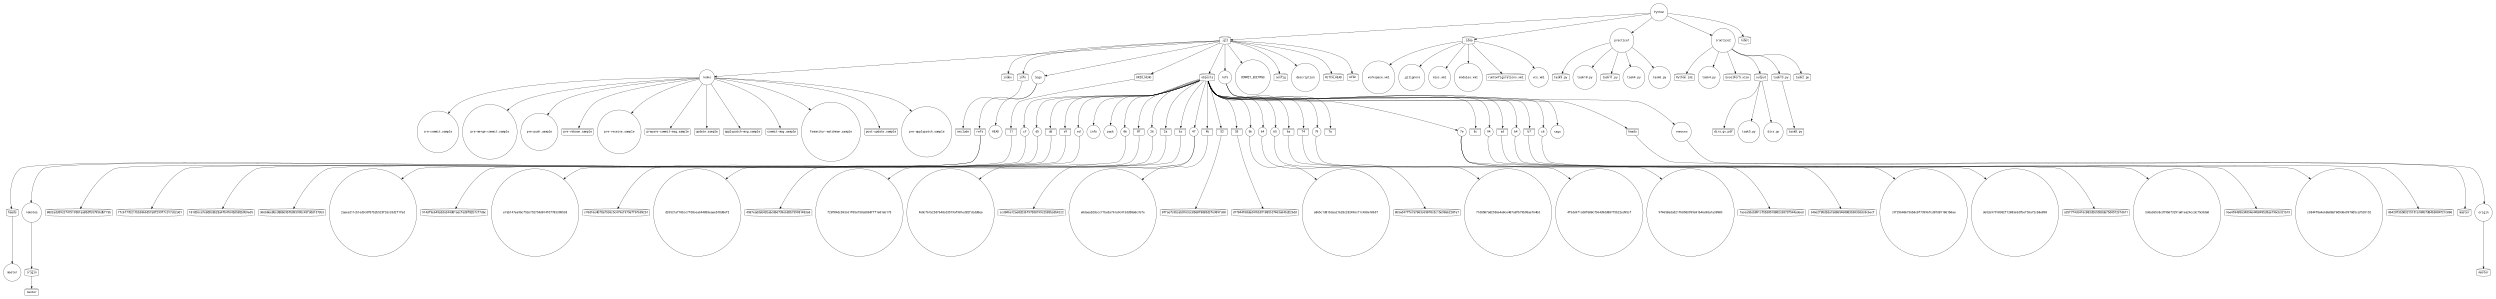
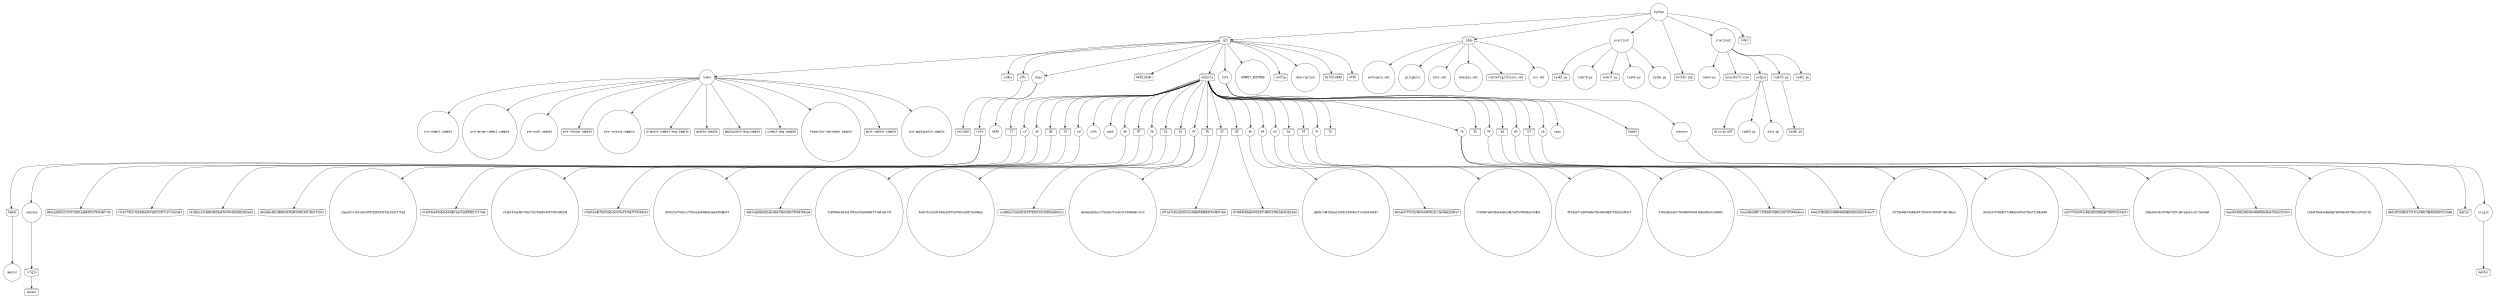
edge "practice2" -> "Python.iml": now "Python" -> "Python.iml"
edge "ORIG_HEAD" -> "21": now "objects" -> "21"
